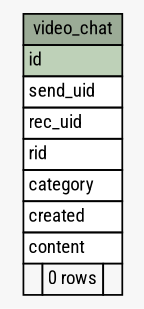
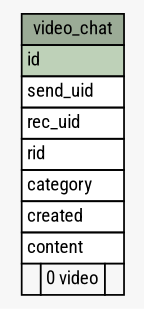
node "video_chat": text "0 rows" -> "0 video"
